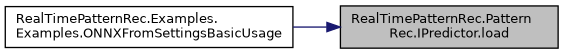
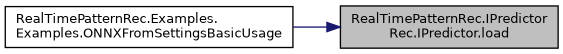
node "RealTimePatternRec.Pattern Rec.IPredictor.load": label "RealTimePatternRec.Pattern Rec.IPredictor.load" -> "RealTimePatternRec.IPredictor Rec.IPredictor.load"
